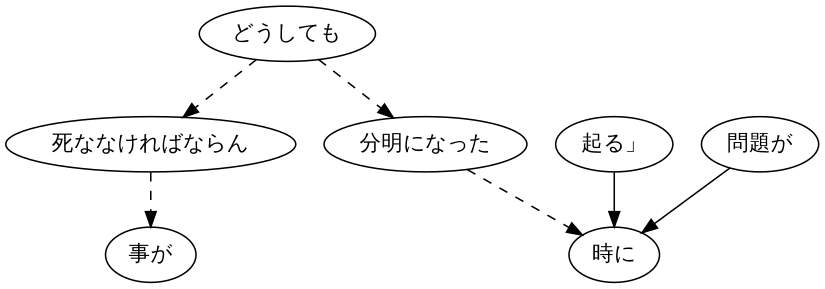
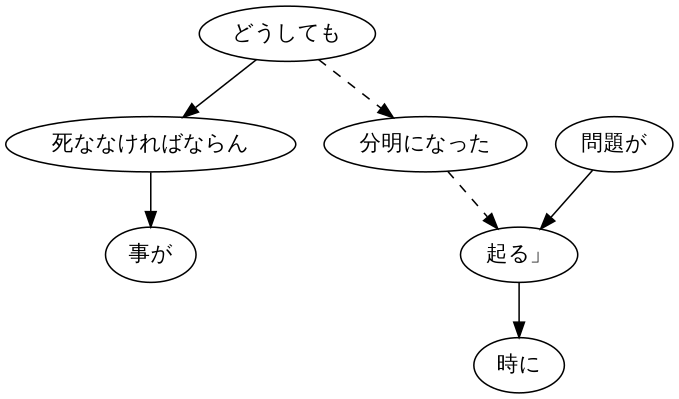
edge "どうしても" -> "死ななければならん": style dashed -> solid
edge "死ななければならん" -> "事が": style dashed -> solid
edge "問題が" -> "時に": now "問題が" -> "起る」"
edge "分明になった" -> "時に": now "分明になった" -> "起る」"
